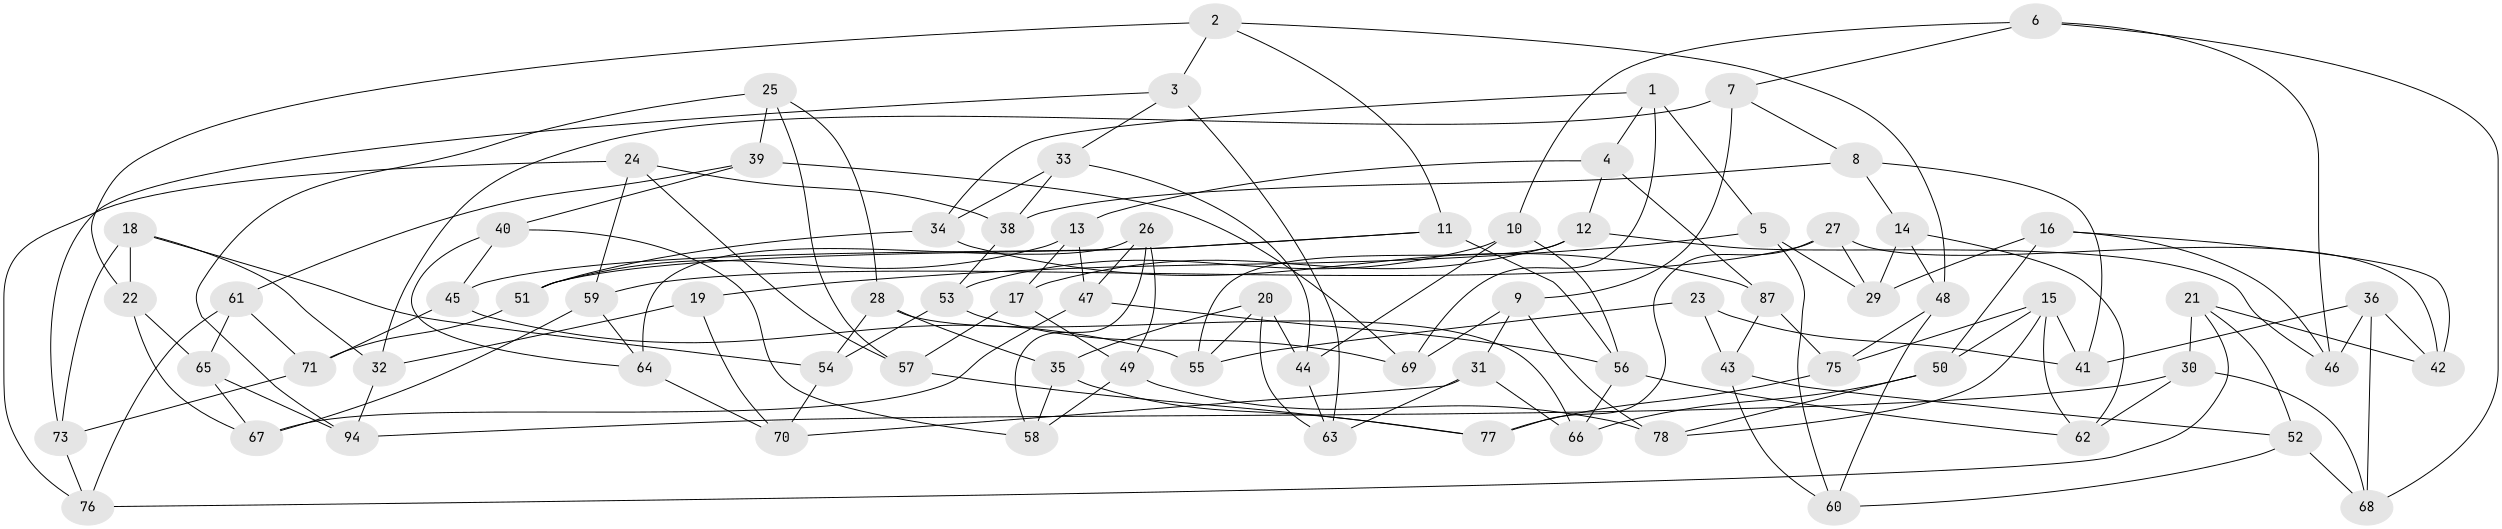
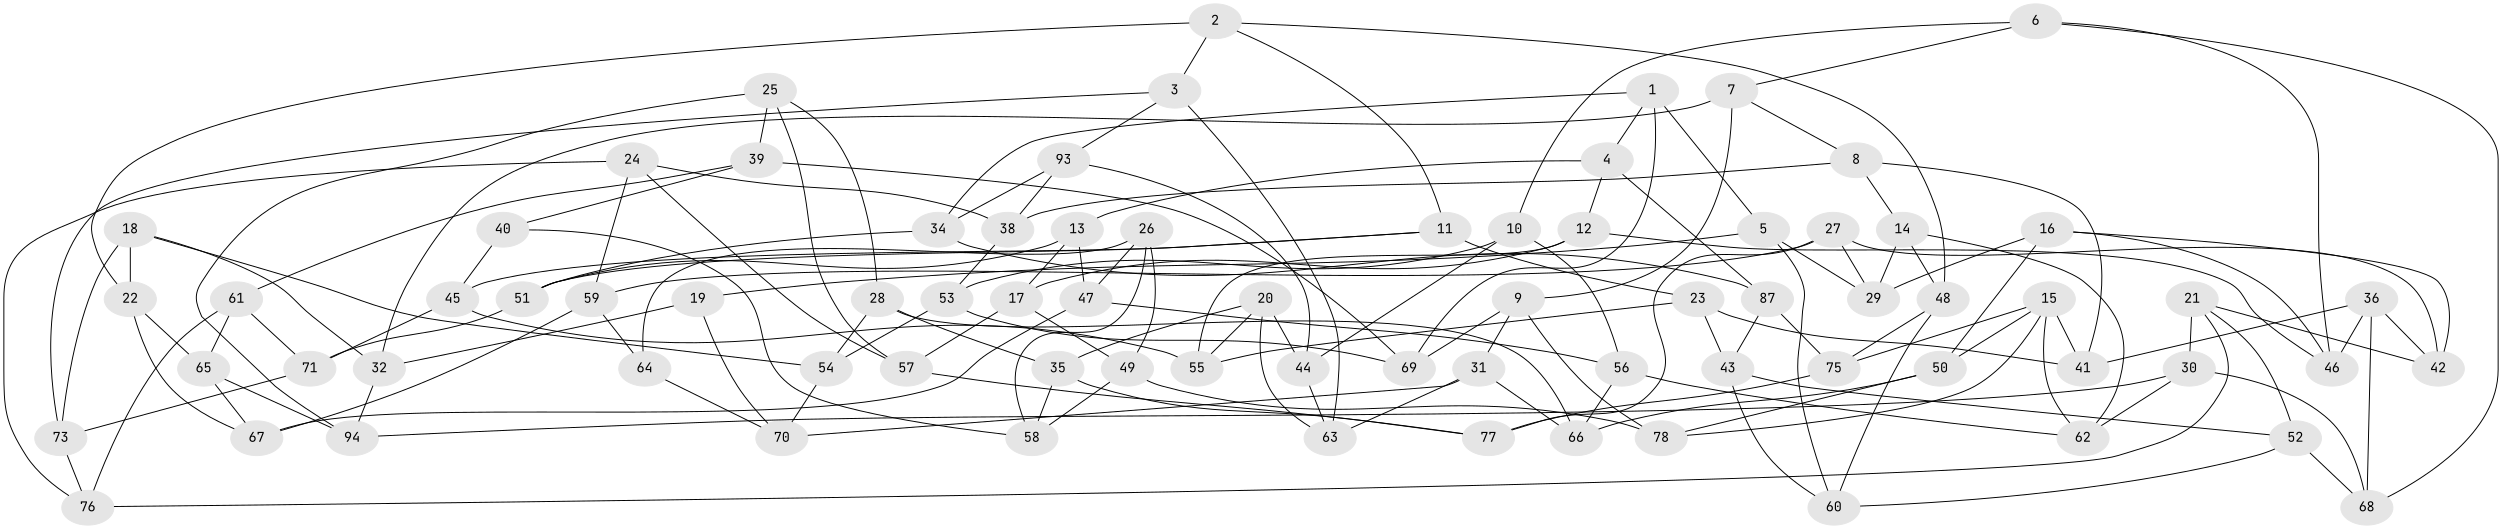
node "33": label "33" -> "93"
edge "11" -- "56": now "11" -- "23"
edge "40" -- "64": removed
